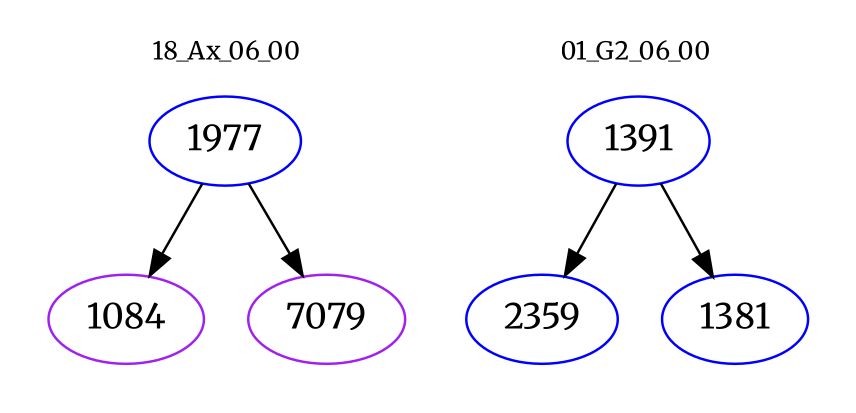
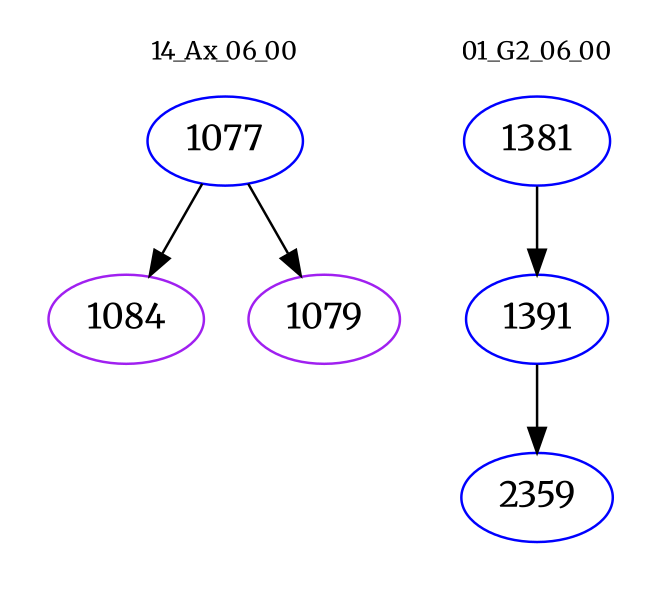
cluster "18_Ax_06_00": label "18_Ax_06_00" -> "14_Ax_06_00"
node "1977": label "1977" -> "1077"
edge "1391" -> "1381": reversed
node "7079": label "7079" -> "1079"
